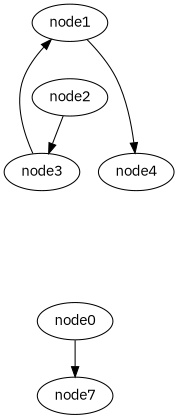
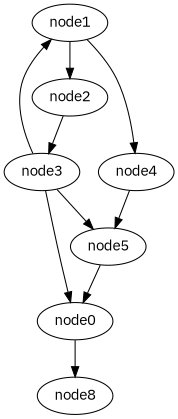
edge "node1" -> "node2": added
edge "node3" -> "node0": added
node "node5": added
node "node7": label "node7" -> "node8"
